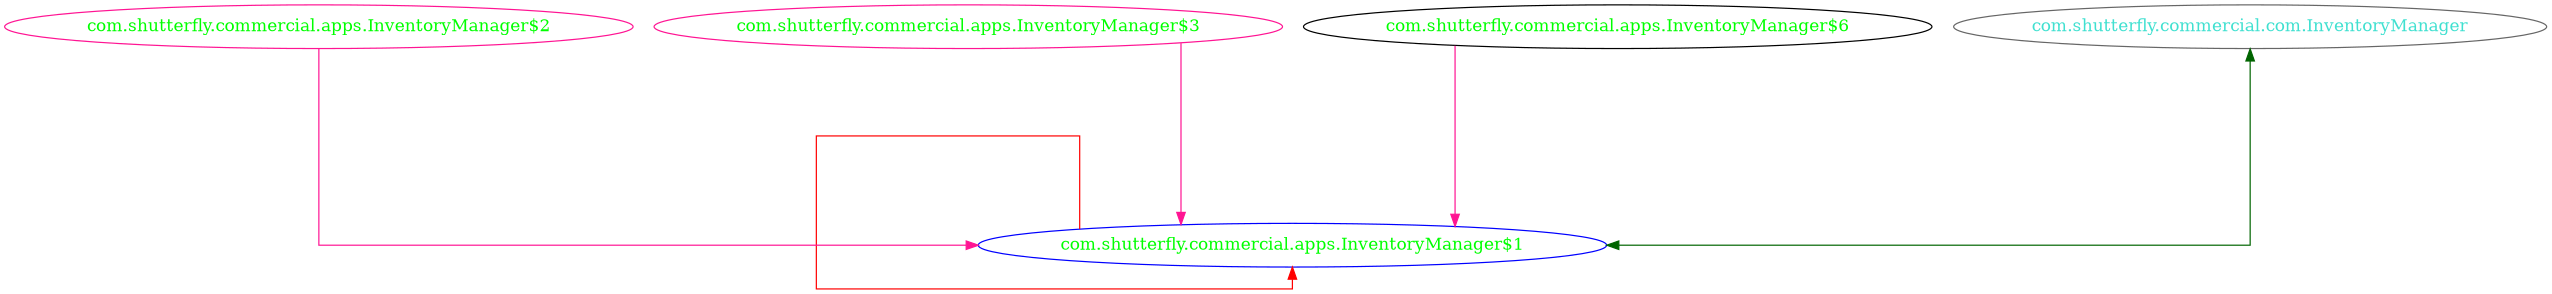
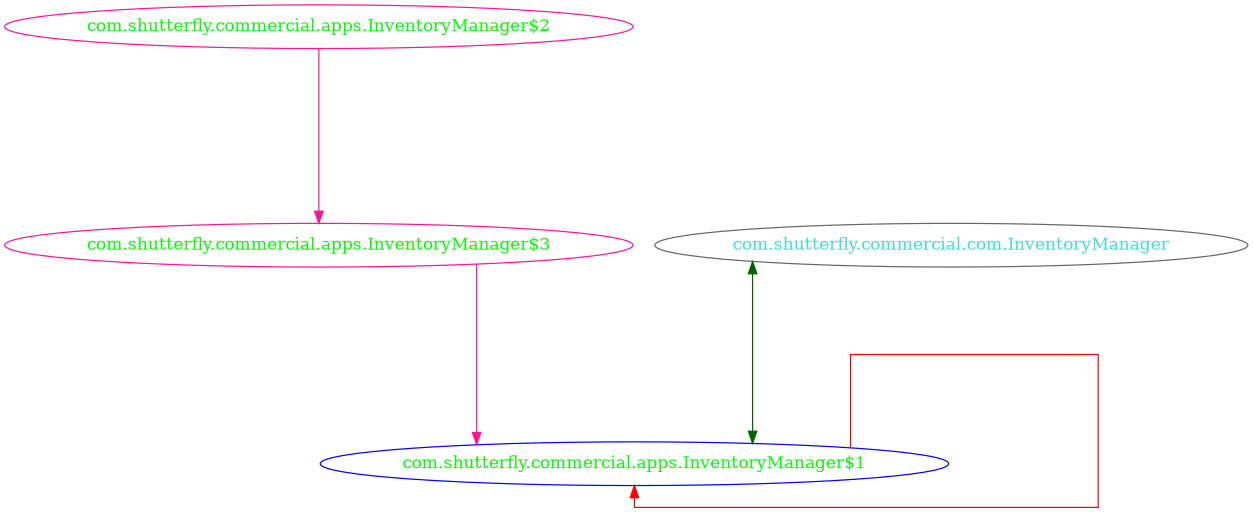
node "com.shutterfly.commercial.apps.InventoryManager$6": removed
edge "com.shutterfly.commercial.apps.InventoryManager$2" -> "com.shutterfly.commercial.apps.InventoryManager$1": now "com.shutterfly.commercial.apps.InventoryManager$2" -> "com.shutterfly.commercial.apps.InventoryManager$3"
